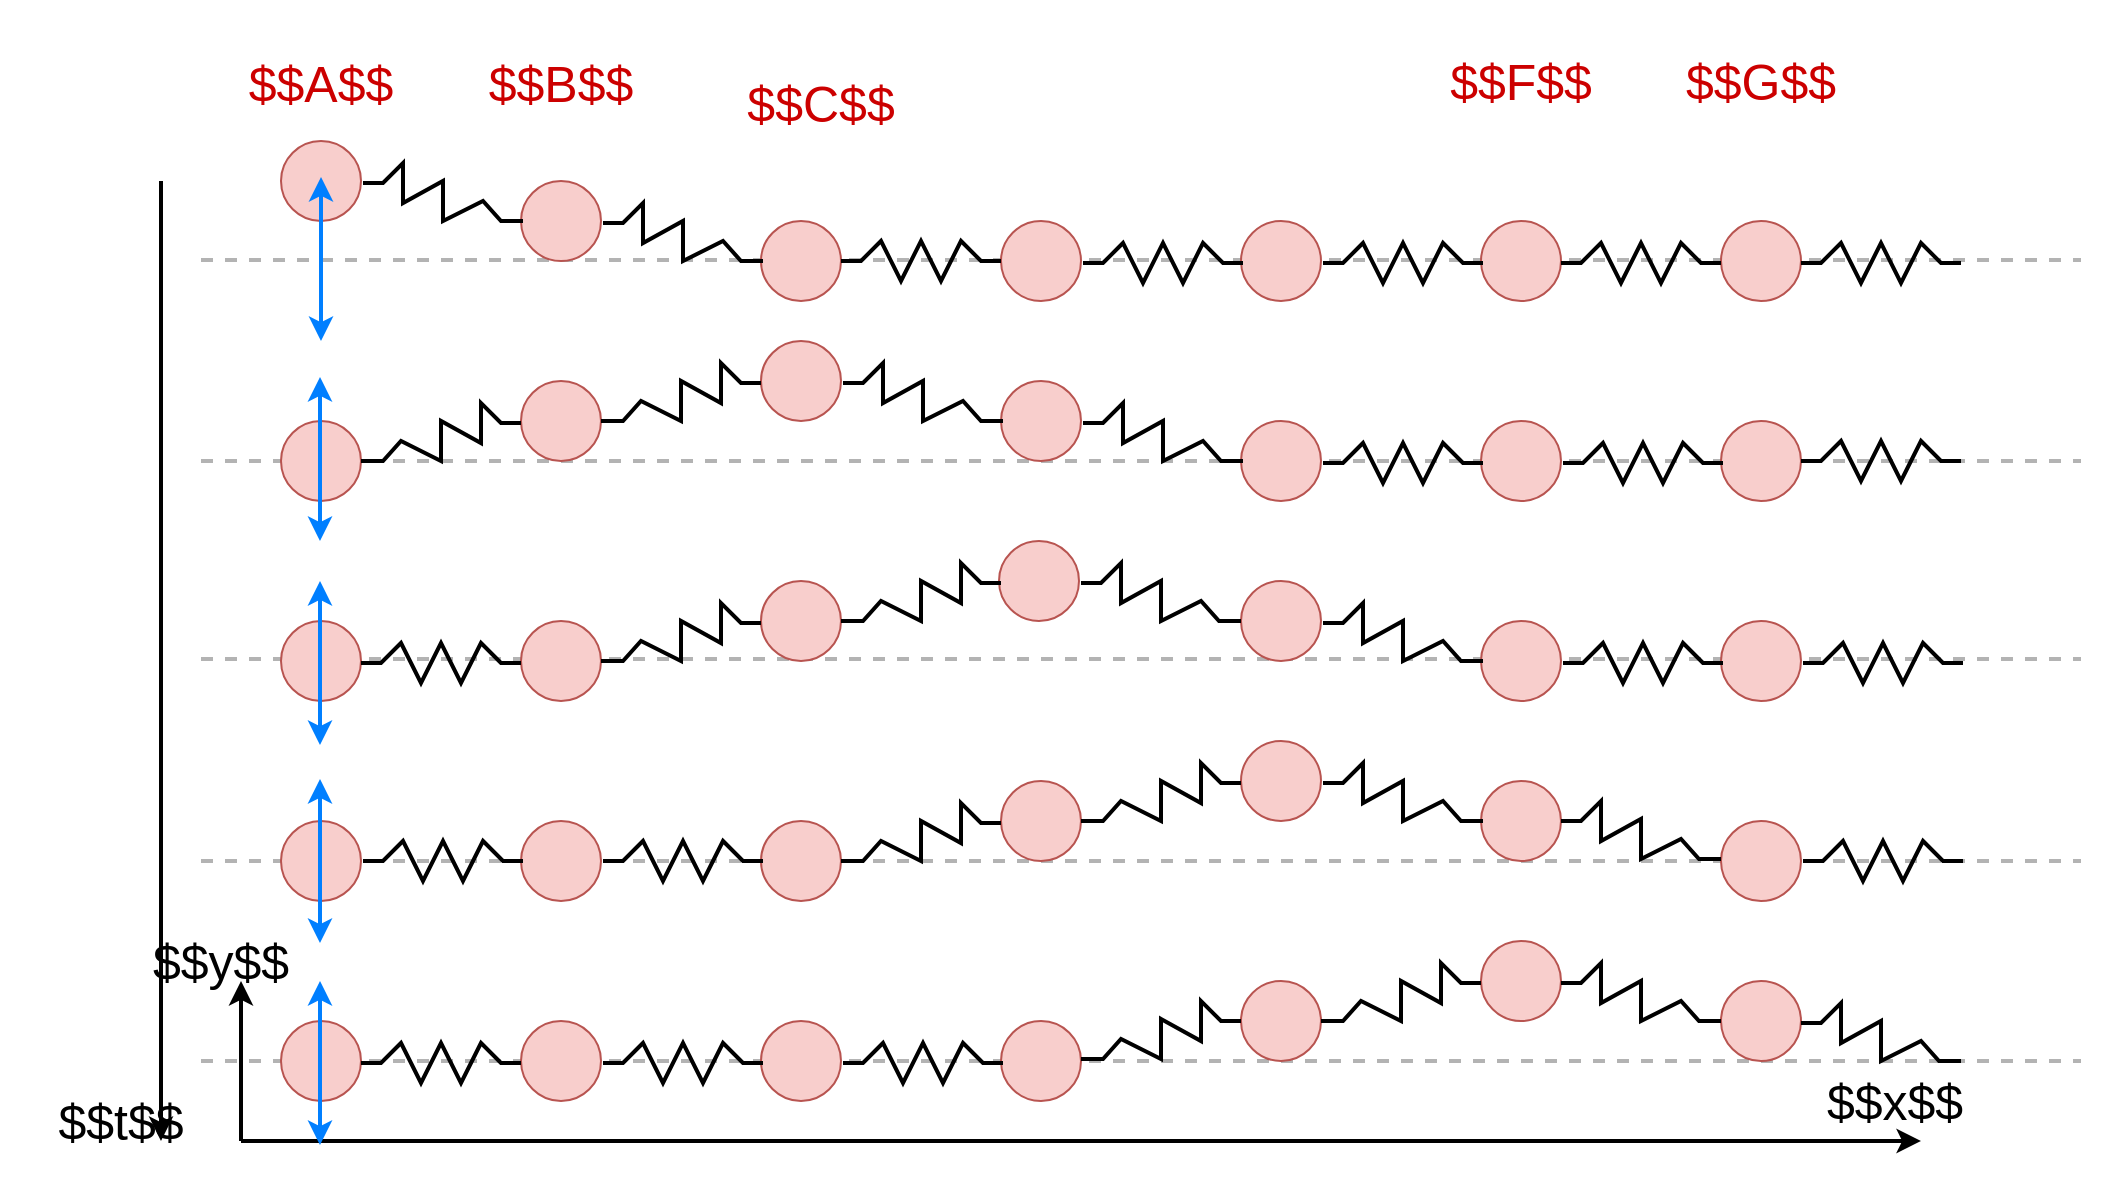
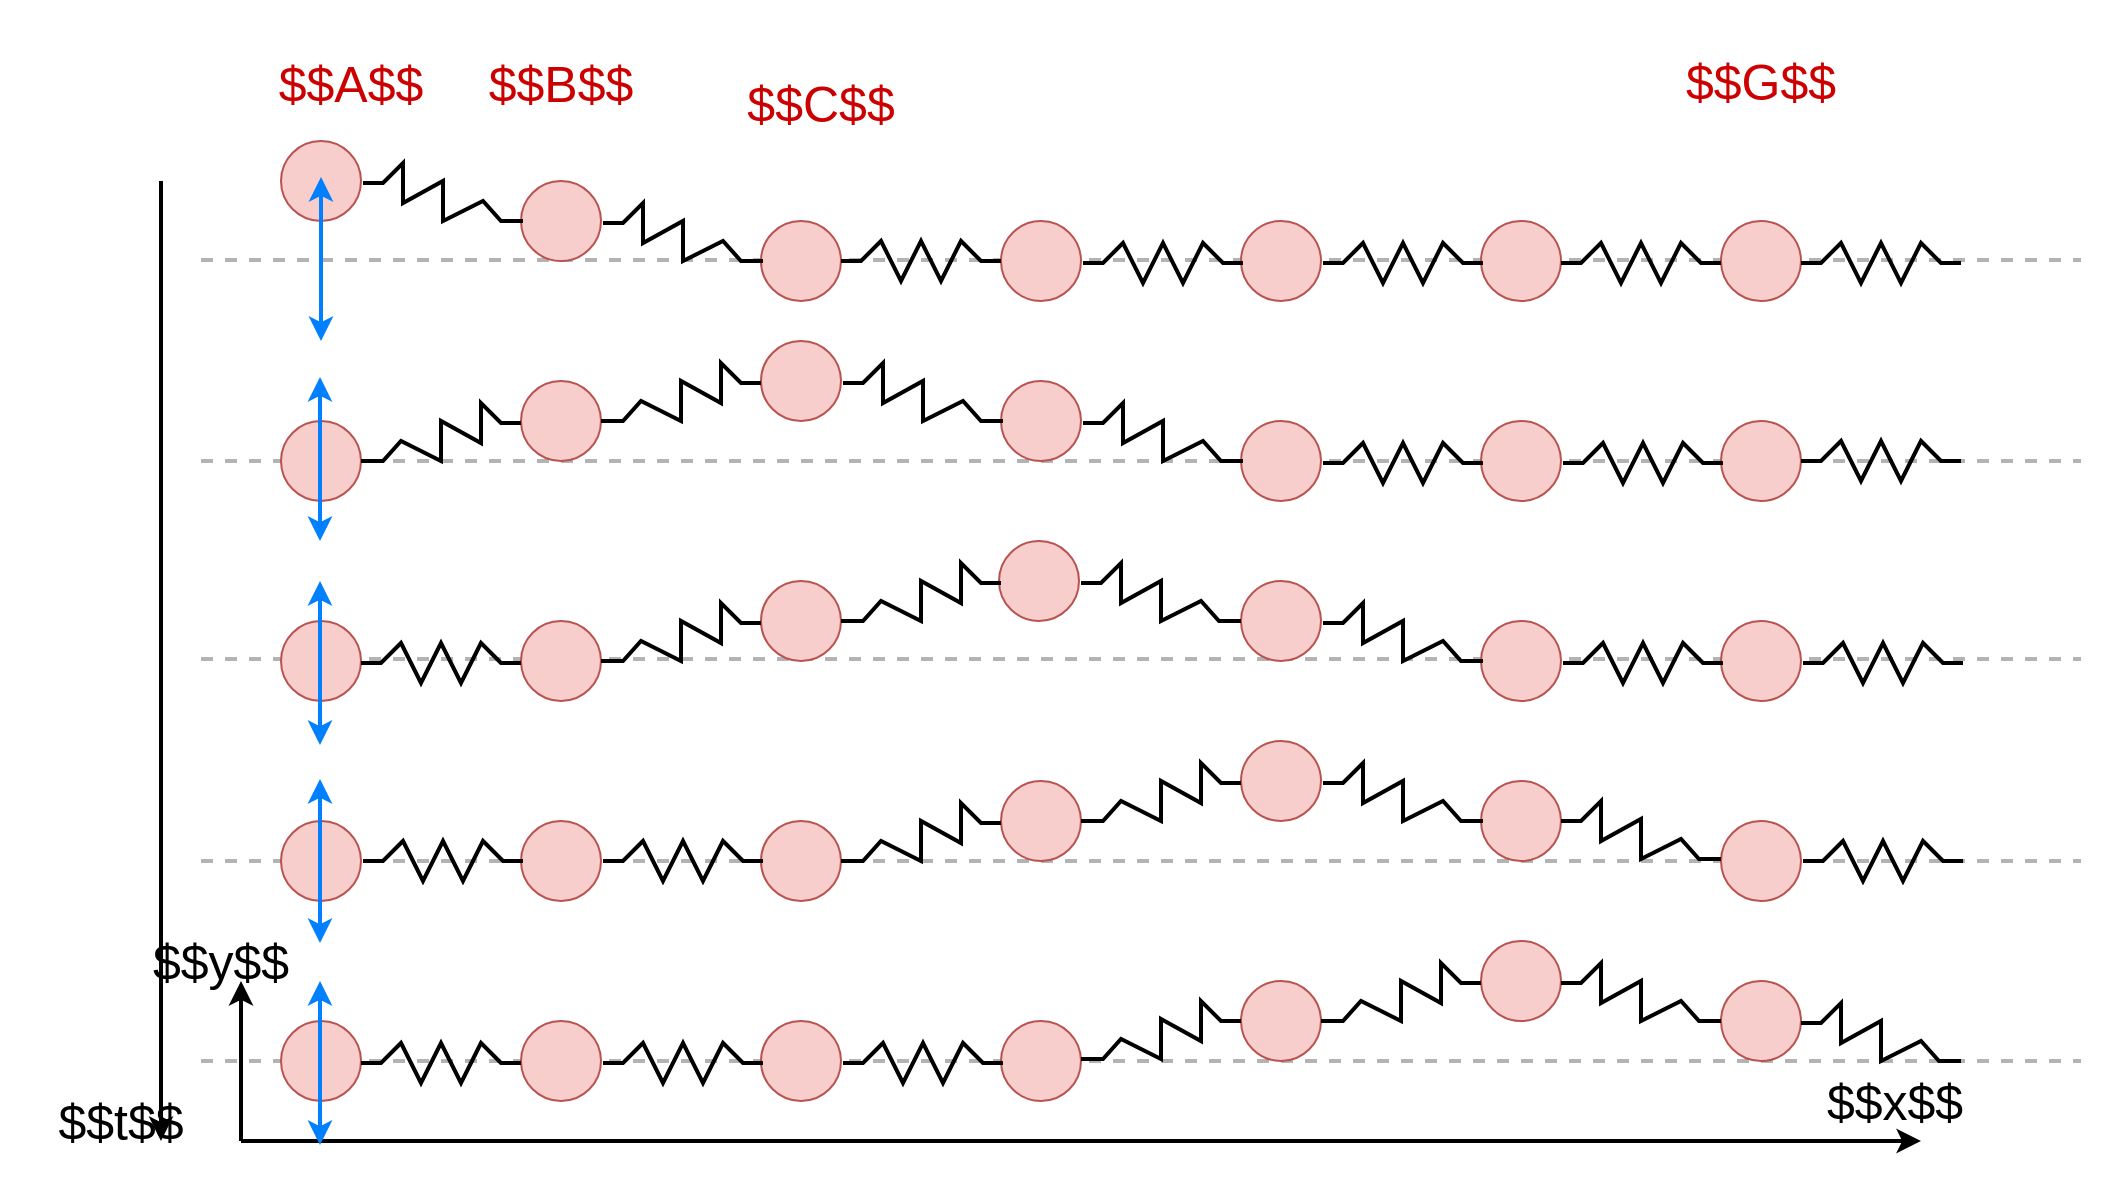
node "$$F$$": removed
node "$$A$$": moved (321, 83) -> (351, 83)
